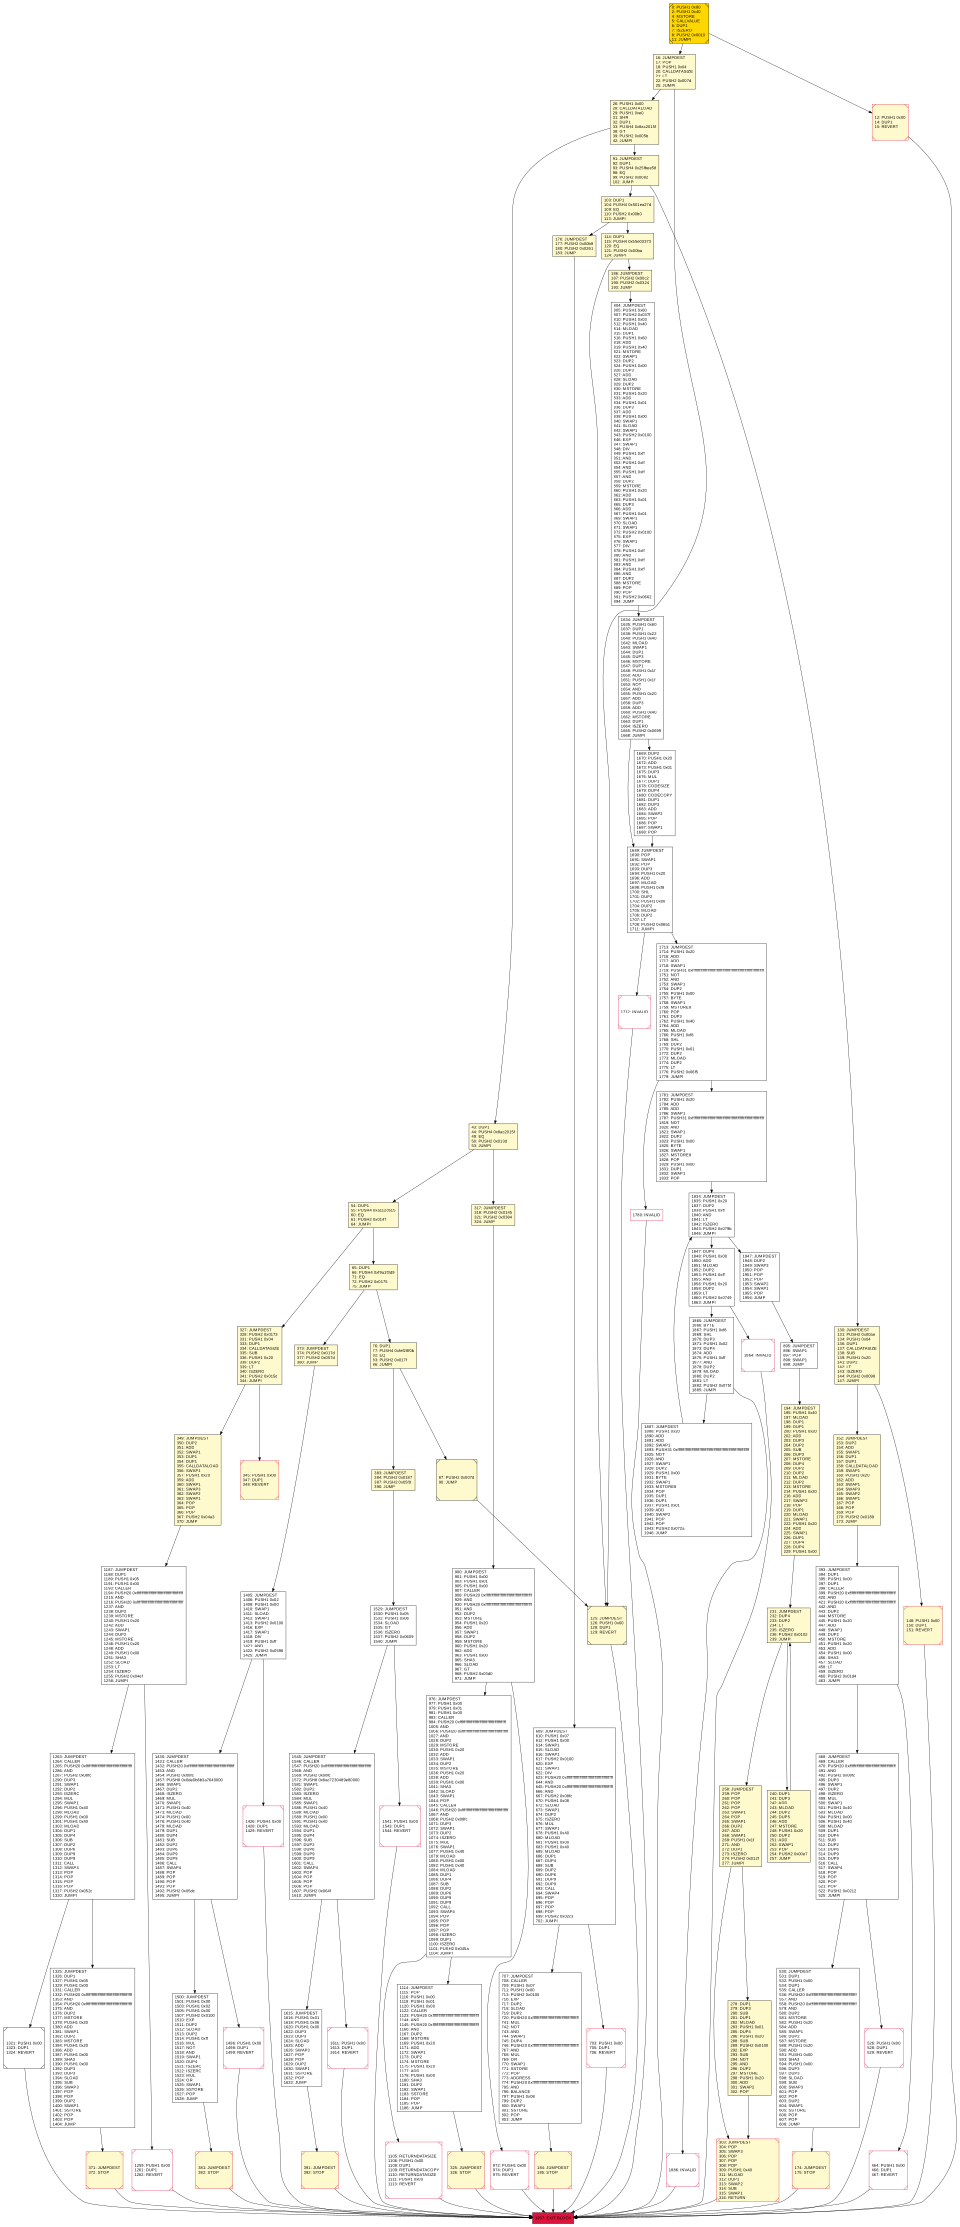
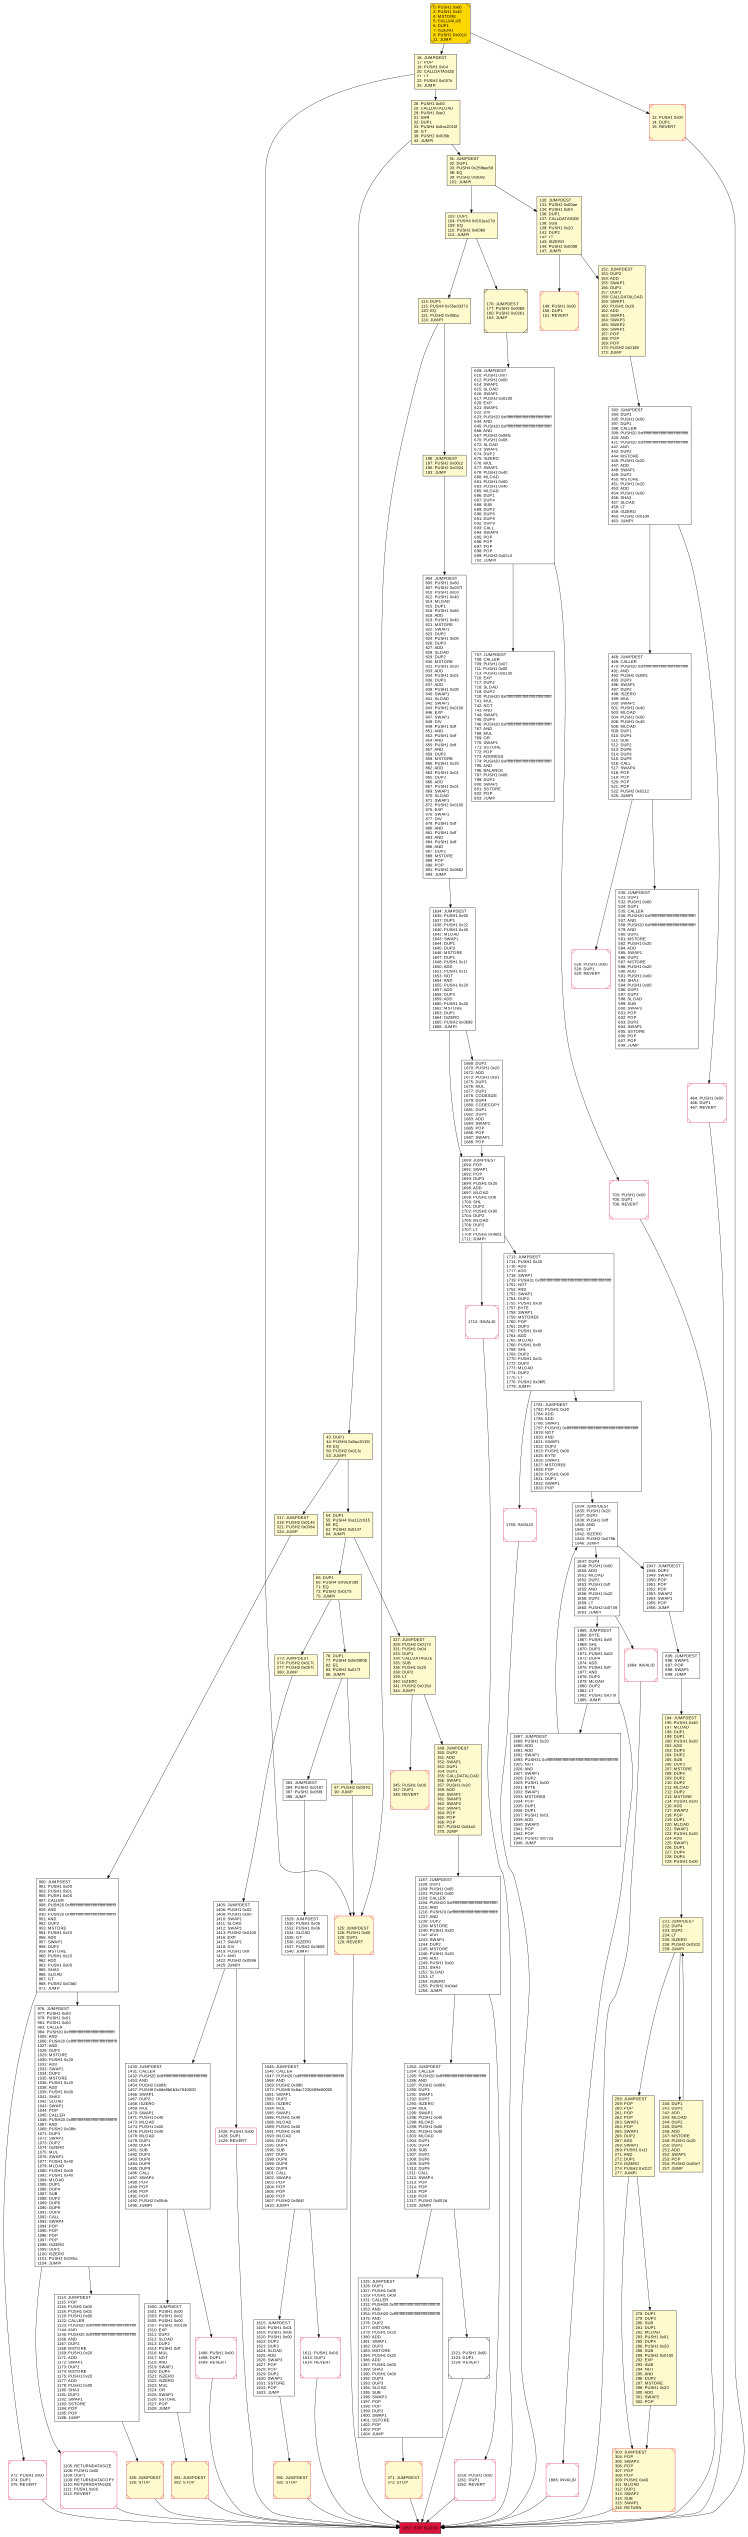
node "176: JUMPDEST 177: PUSH2 0x00b8 180: PUSH2 0x0261 183: JUMP": shape box -> Msquare
node "1780: INVALID": shape box -> Msquare
node "383: JUMPDEST 384: PUSH2 0x0187 387: PUSH2 0x05f9 390: JUMP": fillcolor lemonchiffon -> white
node "87: PUSH2 0x007d 90: JUMP": shape Msquare -> box
node "125: JUMPDEST 126: PUSH1 0x00 128: DUP1 129: REVERT": color black -> crimson
node "1426: PUSH1 0x00 1428: DUP1 1429: REVERT": shape Msquare -> box
node "1541: PUSH1 0x00 1543: DUP1 1544: REVERT": removed
edge "148: PUSH1 0x00 150: DUP1 151: REVERT" -> "1957: EXIT BLOCK": removed
node "184: JUMPDEST 185: STOP": removed
node "174: JUMPDEST 175: STOP": removed
edge "526: PUSH1 0x00 528: DUP1 529: REVERT" -> "1957: EXIT BLOCK": removed
